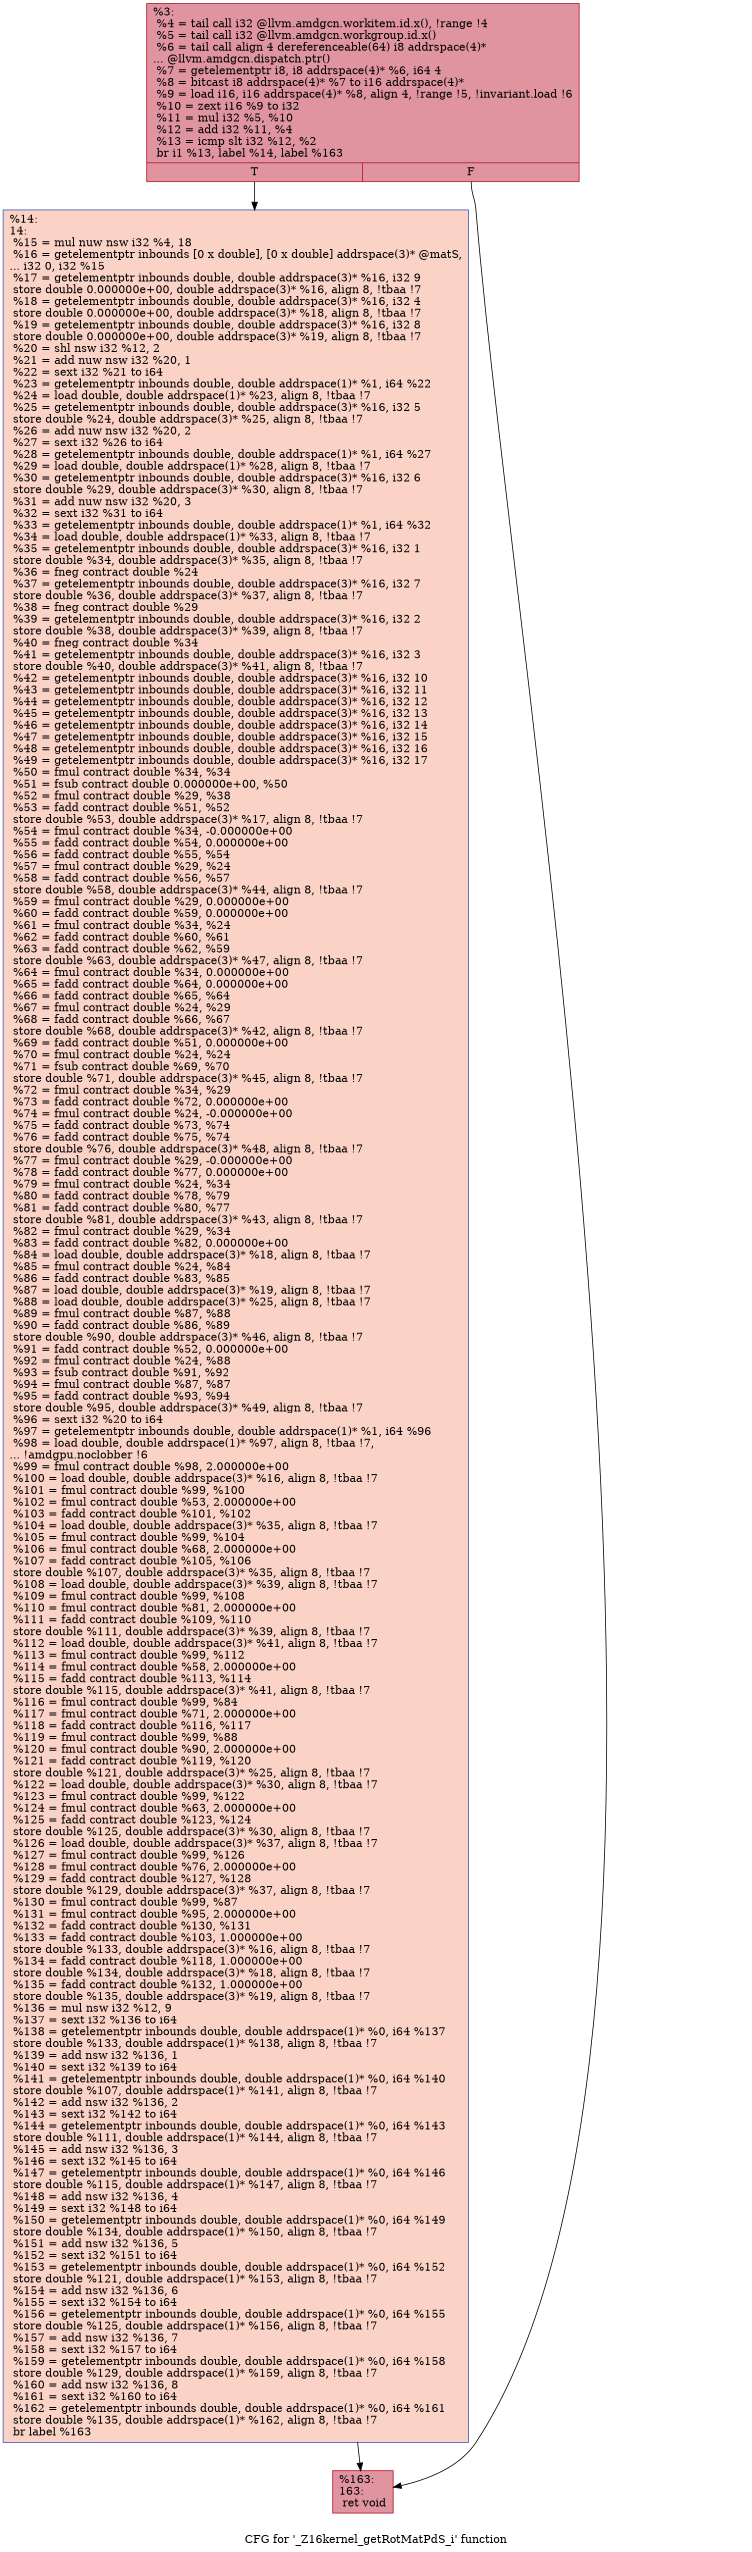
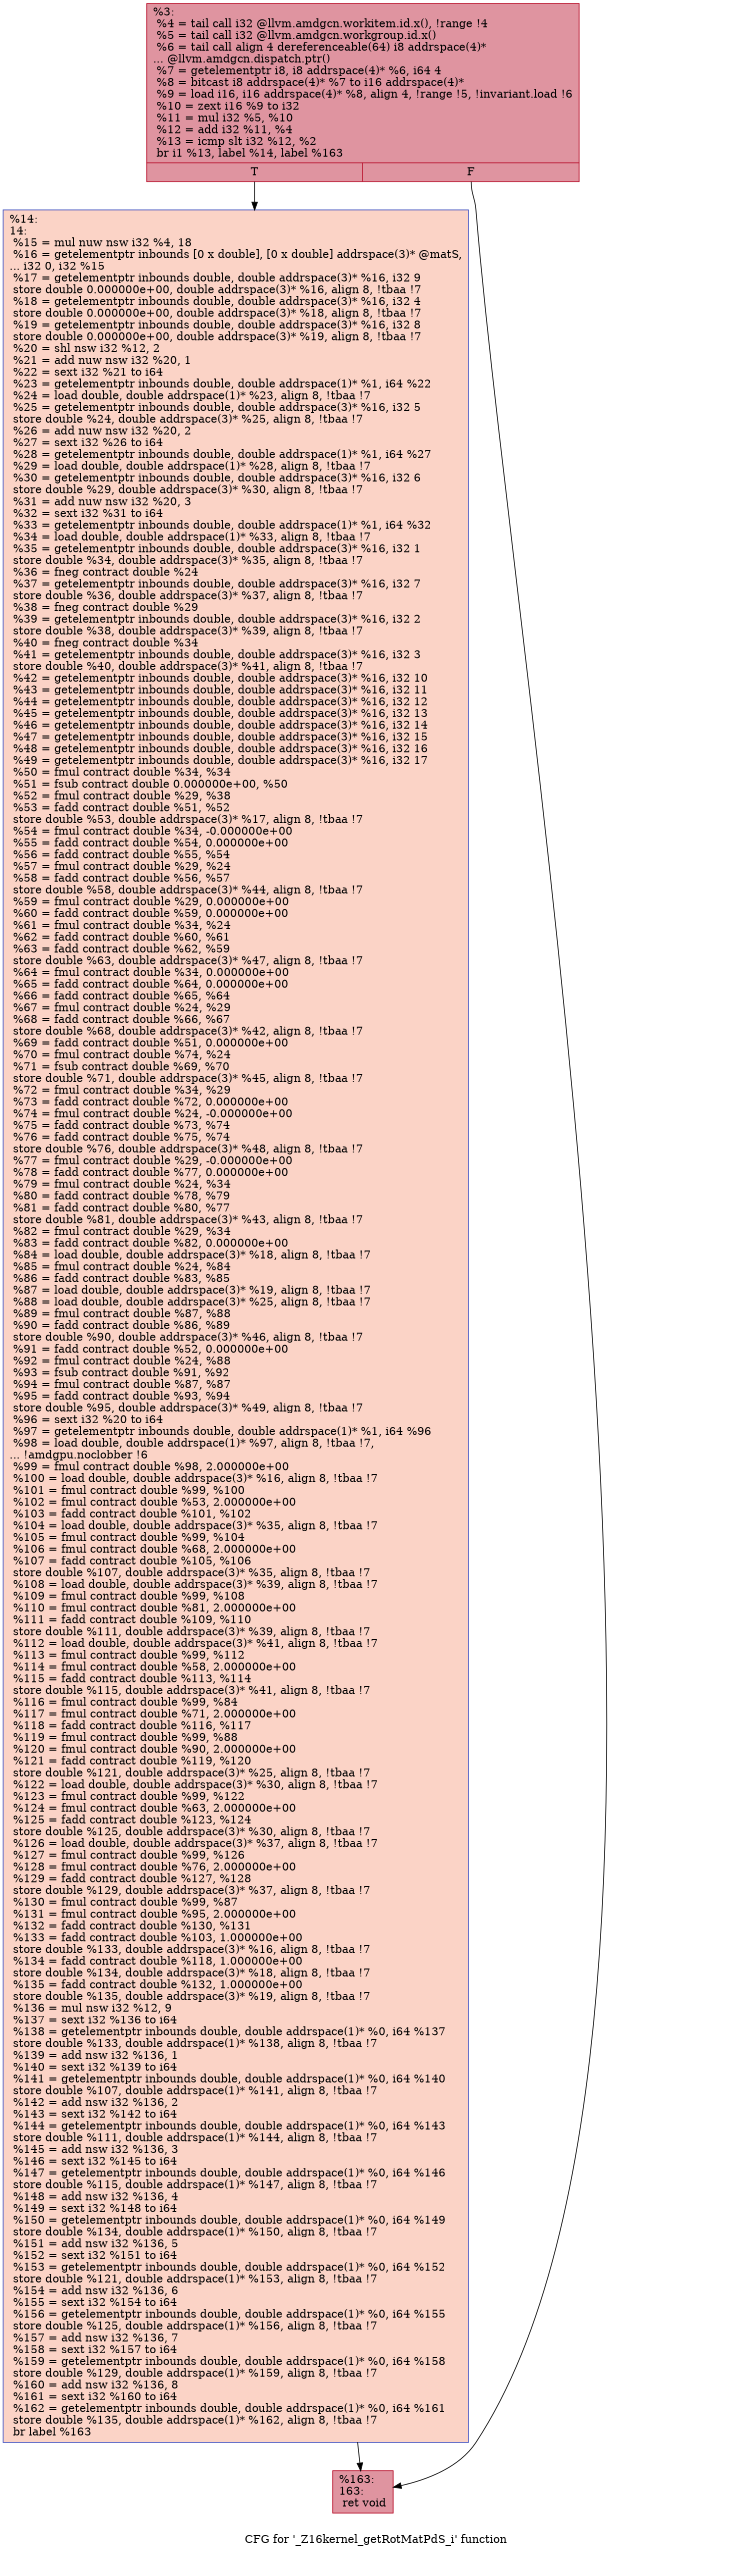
node "%14:": text "%70 = fmul contract double %24, %24" -> "%70 = fmul contract double %74, %24"
